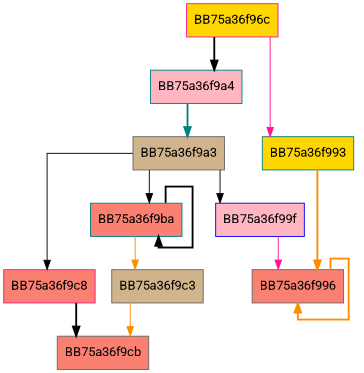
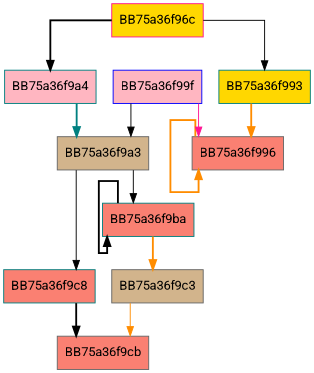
edge "BB75a36f96c" -> "BB75a36f993": color deeppink -> black
edge "BB75a36f9a3" -> "BB75a36f99f": reversed
edge "BB75a36f9ba" -> "BB75a36f9c3": style solid -> bold
node "BB75a36f9c8": color deeppink -> teal
